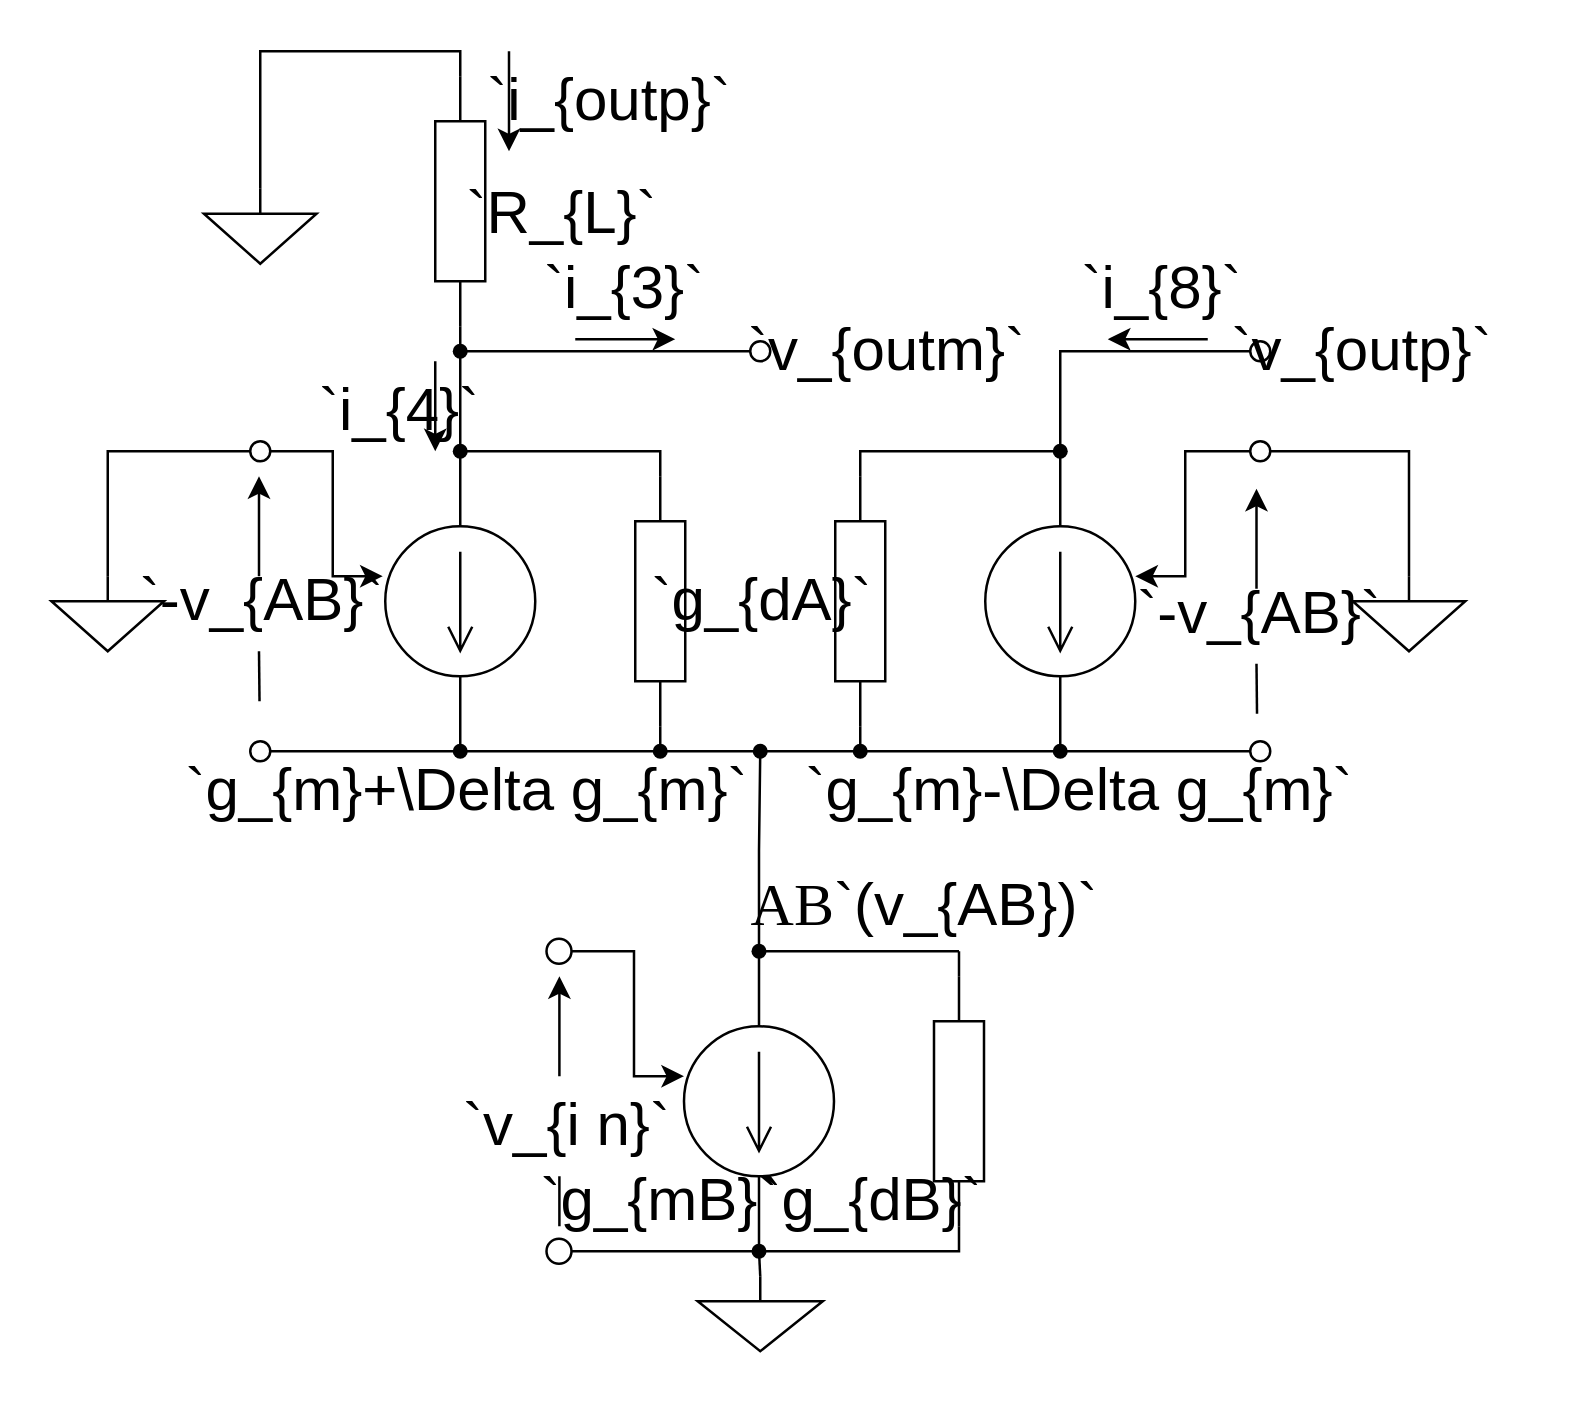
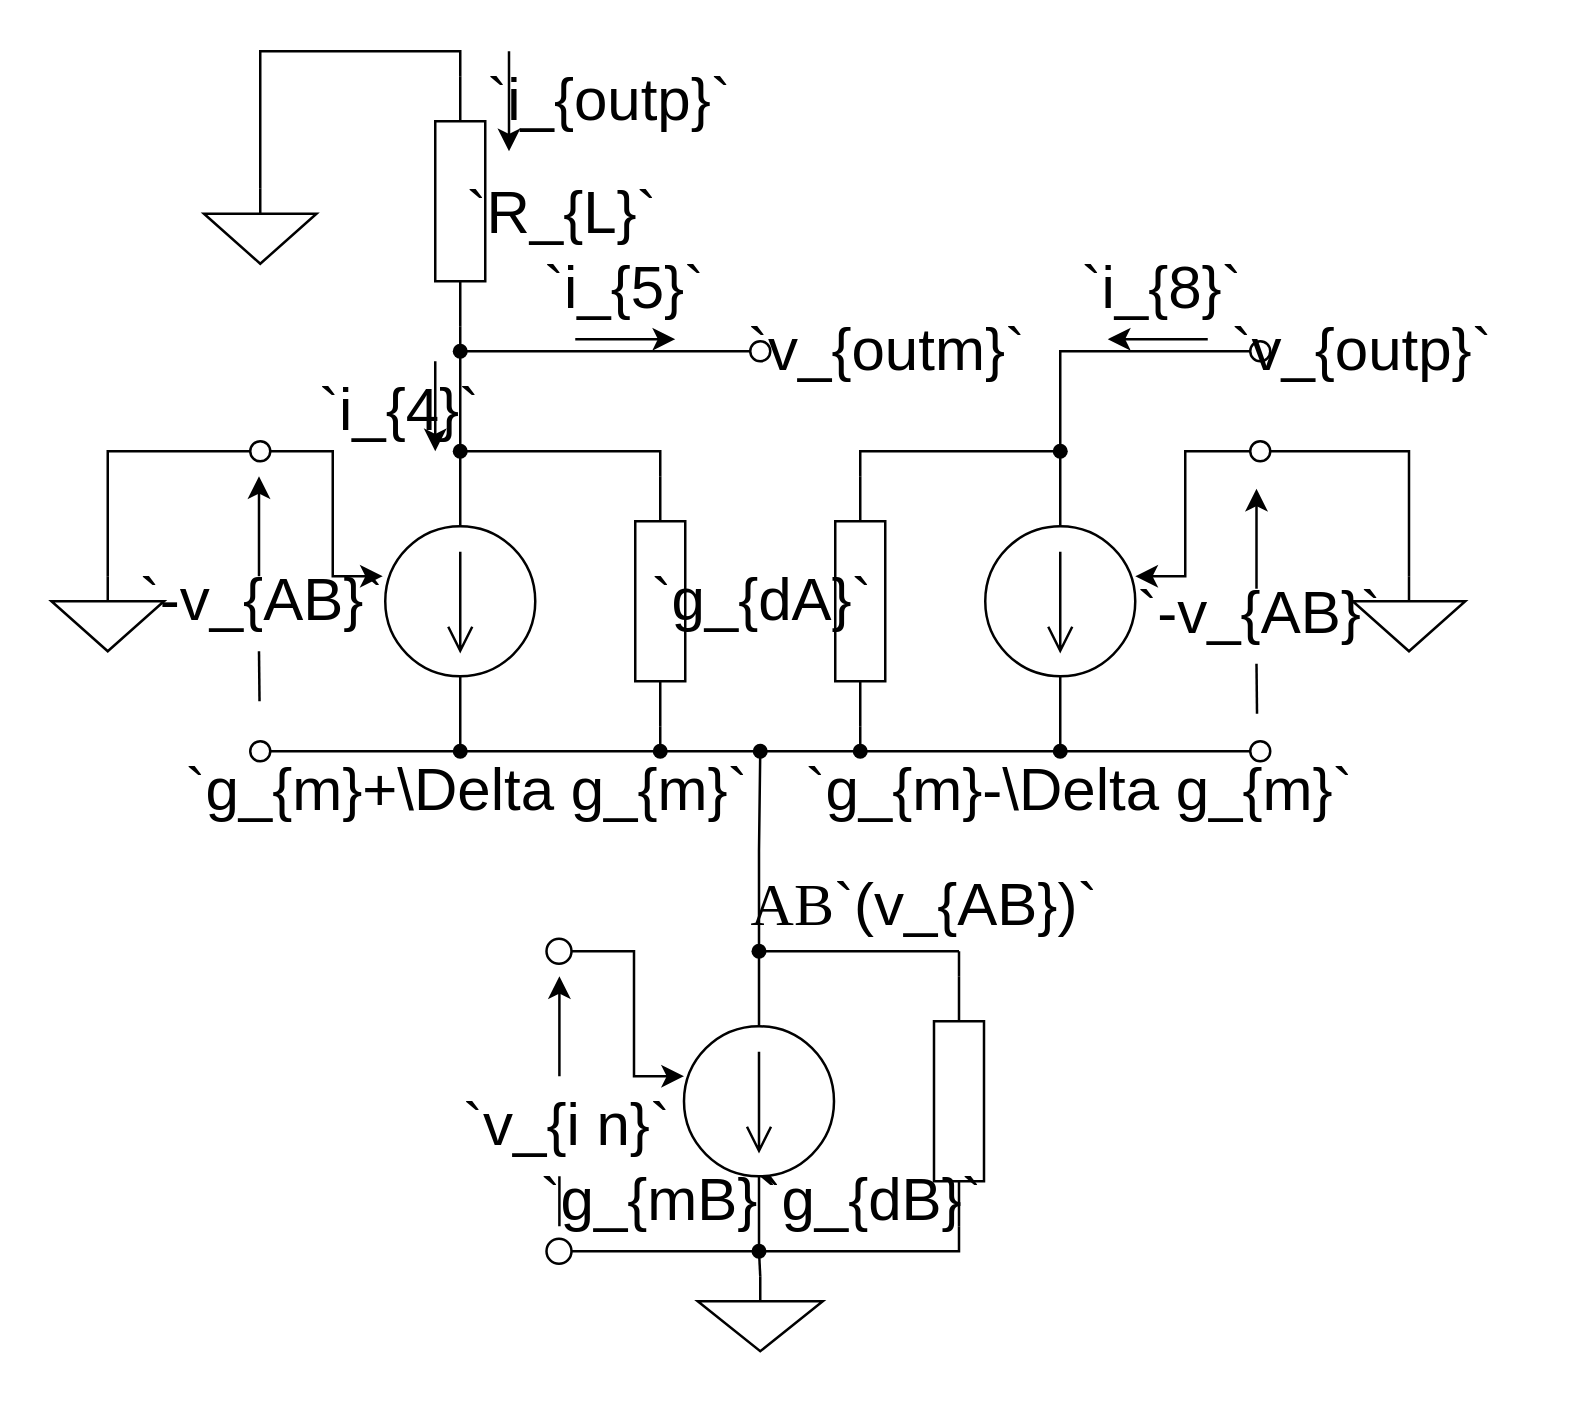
node "`i_{3}`": label "`i_{3}`" -> "`i_{5}`"
